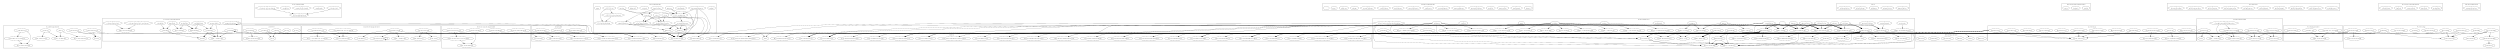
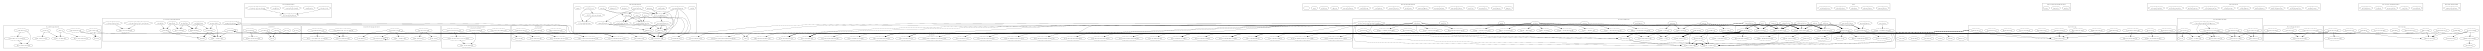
node "_nonReentrantAfter": removed
